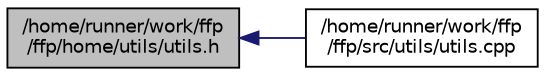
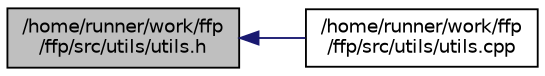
node "/home/runner/work/ffp /ffp/home/utils/utils.h": label "/home/runner/work/ffp /ffp/home/utils/utils.h" -> "/home/runner/work/ffp /ffp/src/utils/utils.h"
